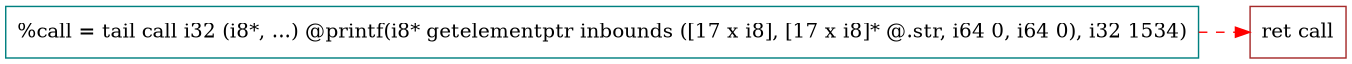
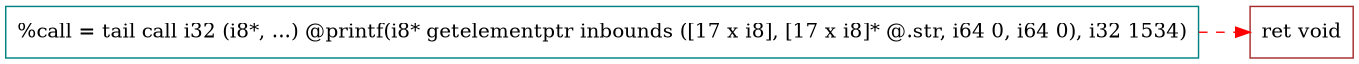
node "ret call": label "ret call" -> "ret void"
